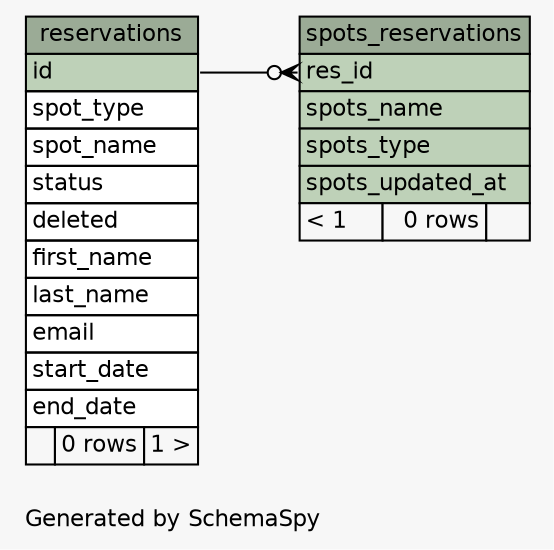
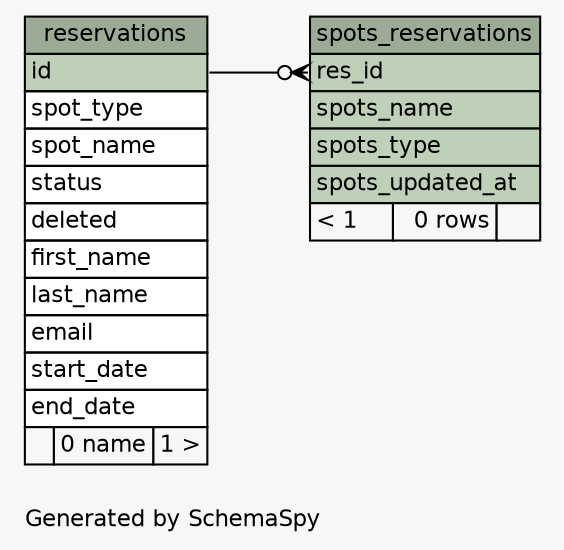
node "reservations": text "0 rows" -> "0 name"
